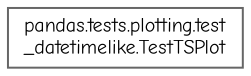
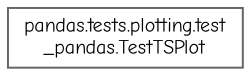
node "pandas.tests.plotting.test _datetimelike.TestTSPlot": label "pandas.tests.plotting.test _datetimelike.TestTSPlot" -> "pandas.tests.plotting.test _pandas.TestTSPlot"
